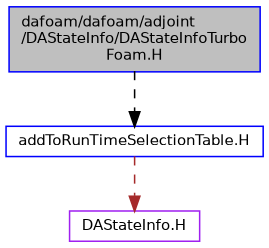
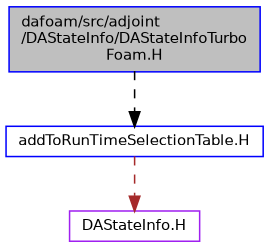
node "dafoam/dafoam/adjoint /DAStateInfo/DAStateInfoTurbo Foam.H": label "dafoam/dafoam/adjoint /DAStateInfo/DAStateInfoTurbo Foam.H" -> "dafoam/src/adjoint /DAStateInfo/DAStateInfoTurbo Foam.H"
